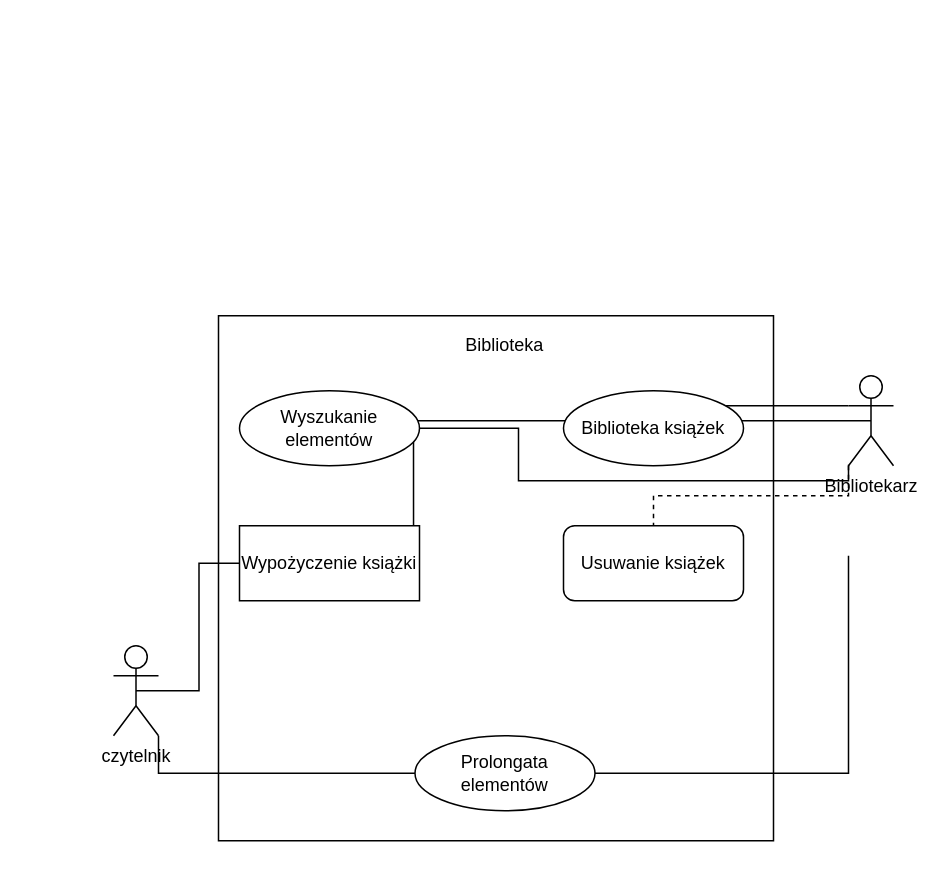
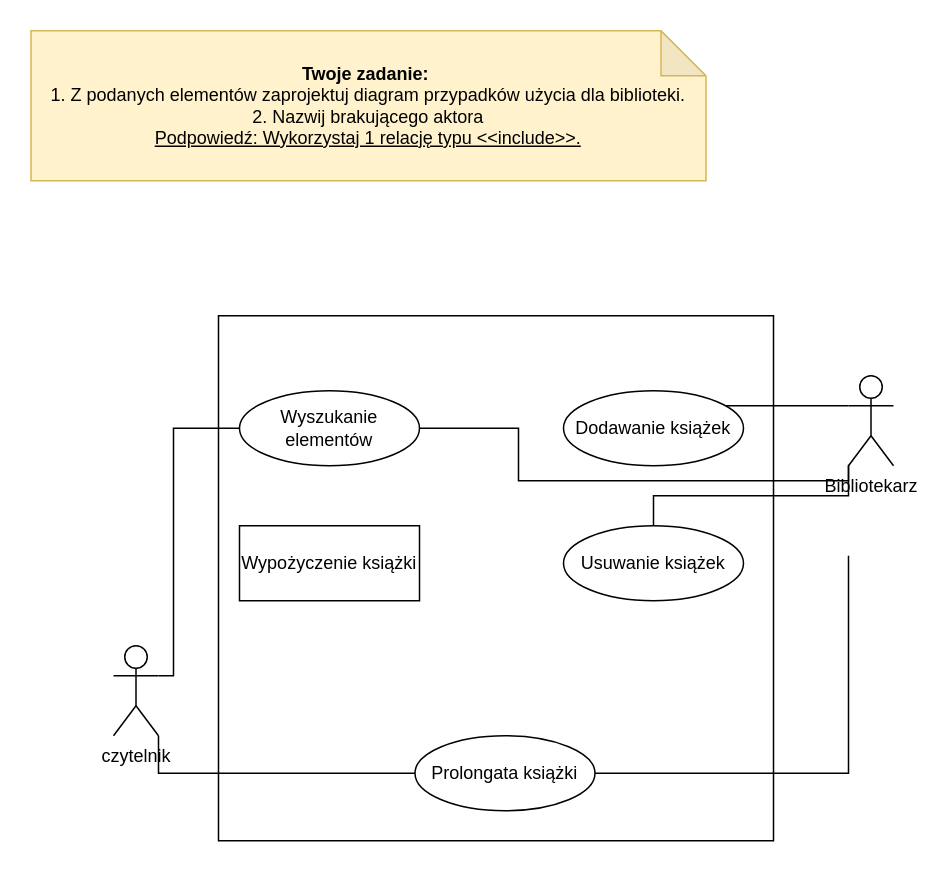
node "Twoje zadanie: 1. Z podanych elementów zaprojektuj diagram przypadków użycia dla biblioteki. 2. Nazwij brakującego aktora Podpowiedź: Wykorzystaj 1 relację typu <<include>>.": added
node "Biblioteka": removed
edge "Bibliotekarz" -- "Wypożyczenie książki": removed
node "Biblioteka książek": label "Biblioteka książek" -> "Dodawanie książek"
edge "Bibliotekarz" -- "Usuwanie książek": style dashed -> solid
edge "Wyszukanie elementów" -- "czytelnik": added
node "Usuwanie książek": shape rounded rectangle -> ellipse
edge "Wypożyczenie książki" -- "czytelnik": removed
node "Prolongata elementów": label "Prolongata elementów" -> "Prolongata książki"
